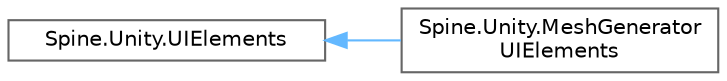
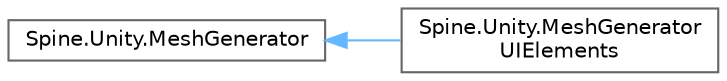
node "Spine.Unity.UIElements": label "Spine.Unity.UIElements" -> "Spine.Unity.MeshGenerator"
